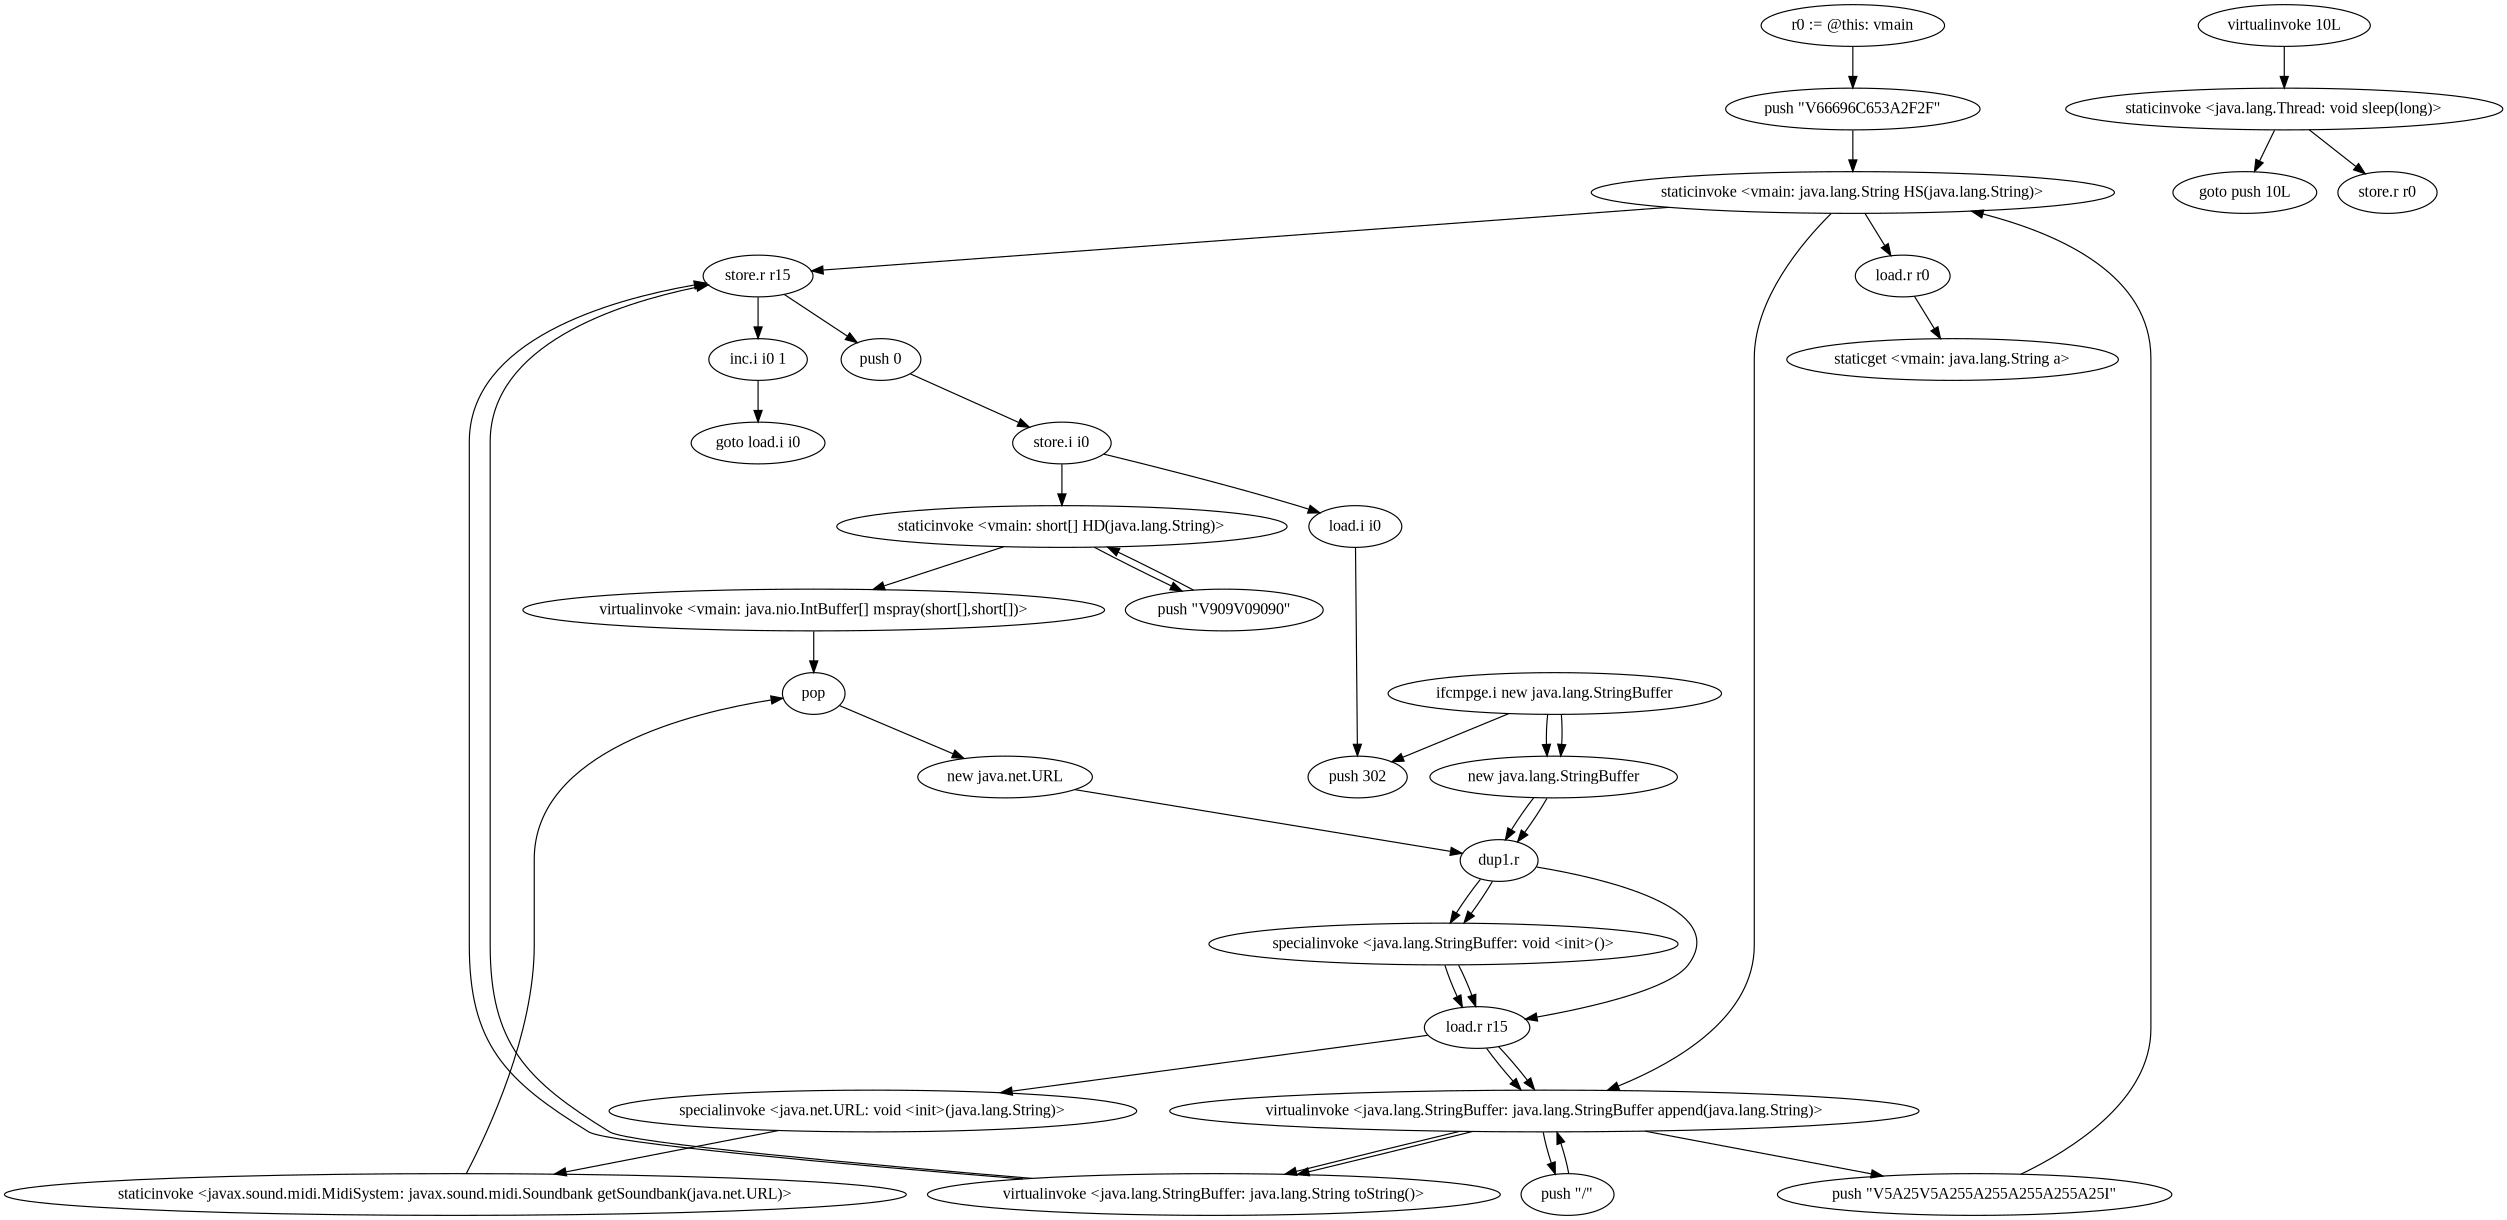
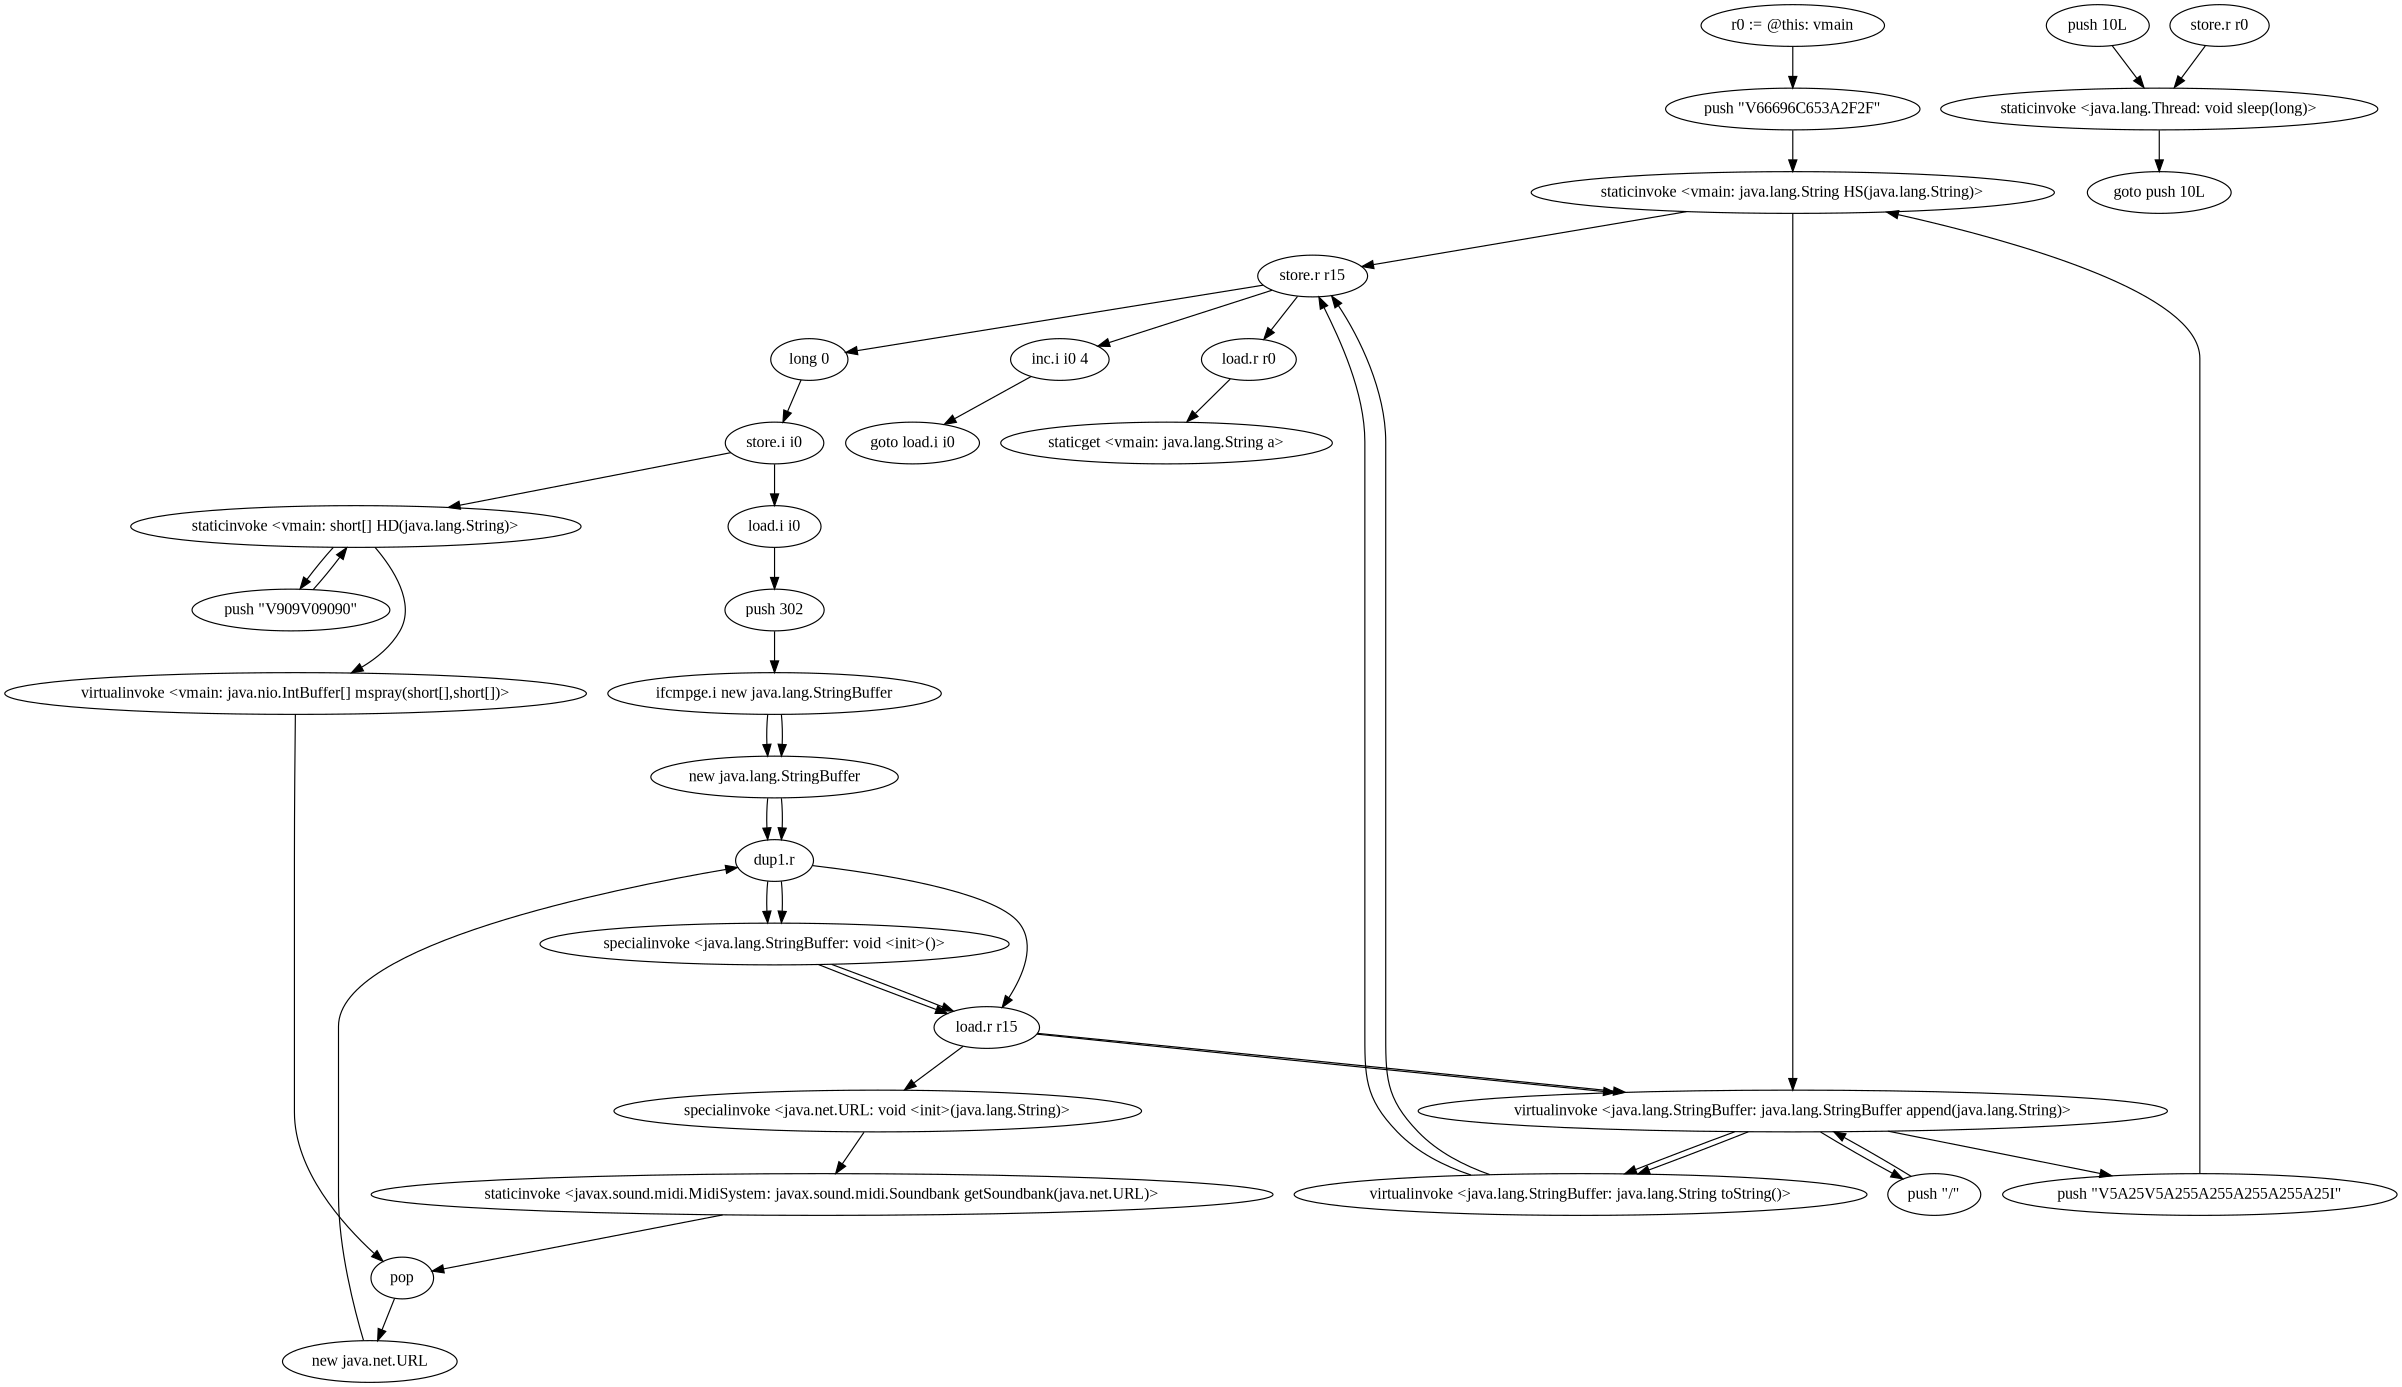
node "virtualinvoke 10L": label "virtualinvoke 10L" -> "push 10L"
edge "staticinvoke <java.lang.Thread: void sleep(long)>" -> "store.r r0": reversed
edge "staticinvoke <vmain: java.lang.String HS(java.lang.String)>" -> "load.r r0": now "store.r r15" -> "load.r r0"
node "inc.i i0 1": label "inc.i i0 1" -> "inc.i i0 4"
node "push 0": label "push 0" -> "long 0"
edge "ifcmpge.i new java.lang.StringBuffer" -> "push 302": reversed
